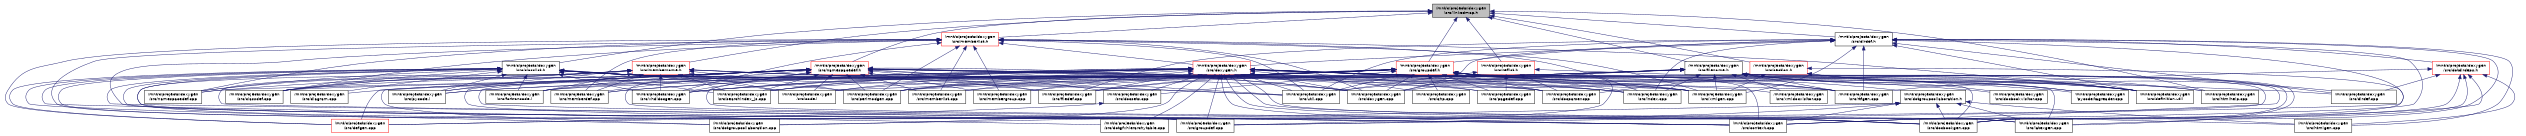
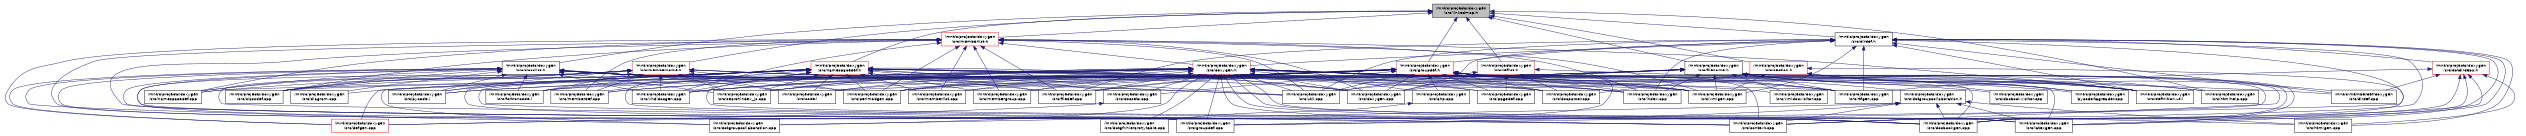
edge "/mnt/c/projects/doxygen /src/filedef.cpp" -> "/mnt/c/projects/doxygen /src/memberlist.h": added
edge "/mnt/c/projects/doxygen /src/latexgen.cpp" -> "/mnt/c/projects/doxygen /src/dirdef.h": added
edge "/mnt/c/projects/doxygen /src/dotgfxhierarchytable.cpp" -> "/mnt/c/projects/doxygen /src/classlist.h": now "/mnt/c/projects/doxygen /src/dotgfxhierarchytable.cpp" -> "/mnt/c/projects/doxygen /src/qhp.cpp"
node "/mnt/c/projects/doxygen /src/dirdef.cpp": label "/mnt/c/projects/doxygen /src/dirdef.cpp" -> "/mnt/c/memberdef/doxygen /src/dirdef.cpp"
edge "/mnt/c/projects/doxygen /src/context.cpp" -> "/mnt/c/projects/doxygen /src/classlist.h": removed
